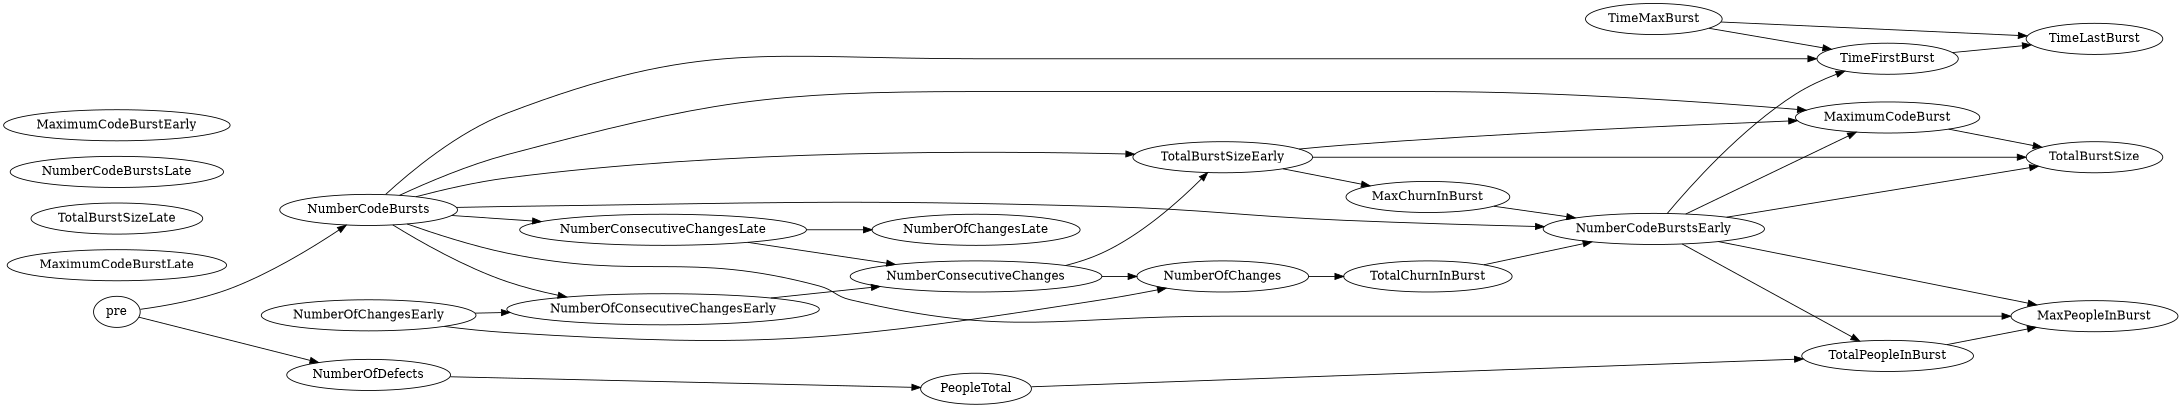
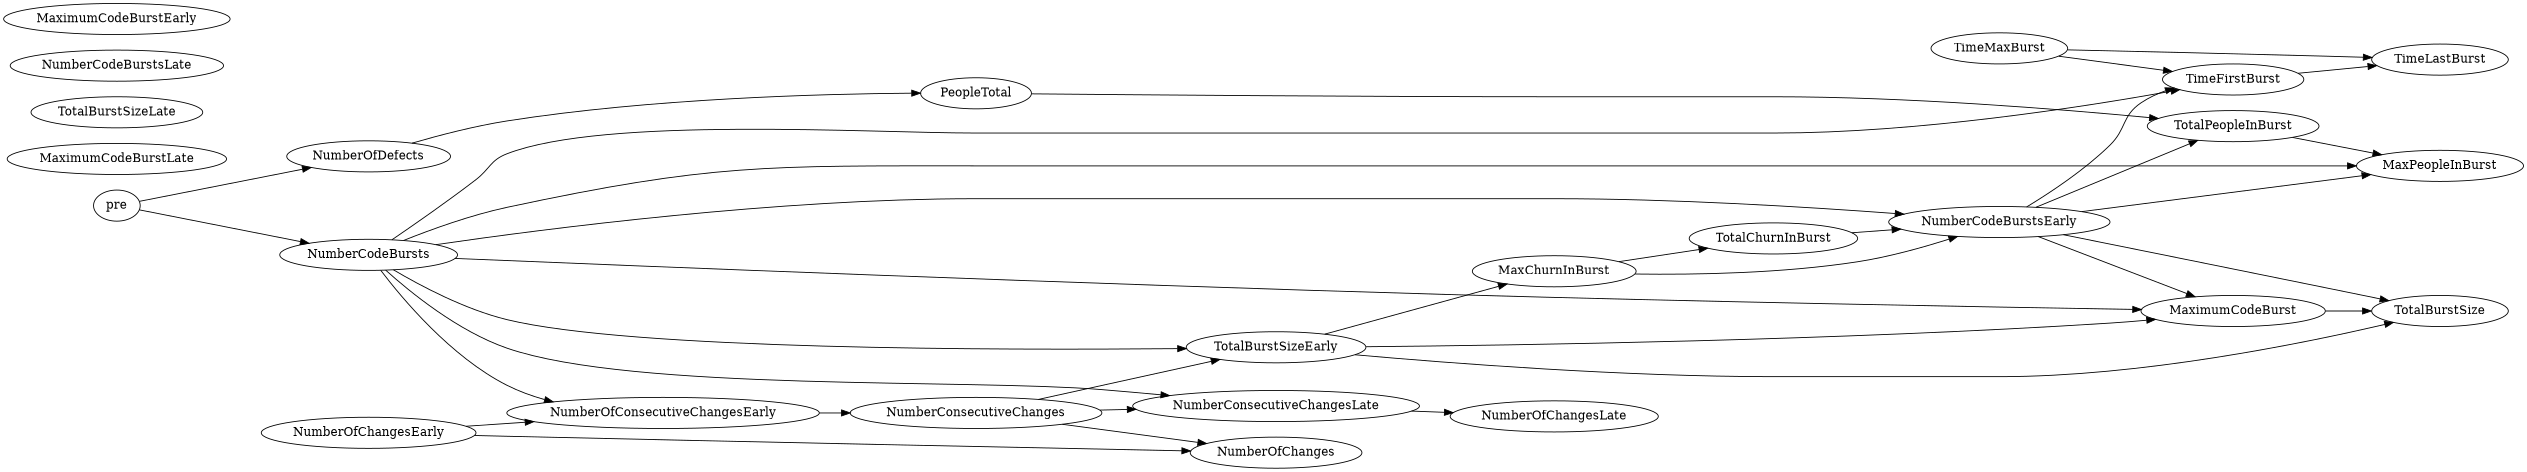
edge "NumberConsecutiveChangesLate" -> "NumberConsecutiveChanges": reversed
edge "NumberOfChanges" -> "TotalChurnInBurst": now "MaxChurnInBurst" -> "TotalChurnInBurst"
